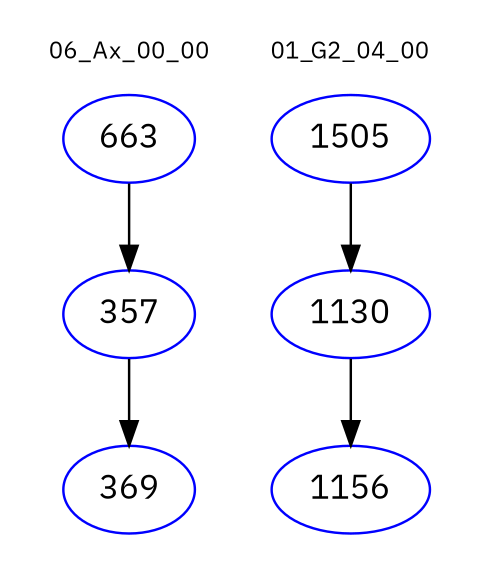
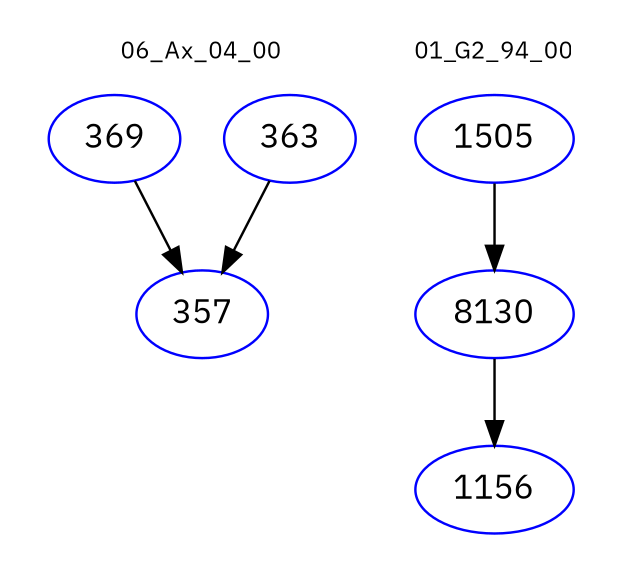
cluster "06_Ax_00_00": label "06_Ax_00_00" -> "06_Ax_04_00"
cluster "01_G2_04_00": label "01_G2_04_00" -> "01_G2_94_00"
node "663": label "663" -> "363"
node "1130": label "1130" -> "8130"
edge "357" -> "369": reversed
